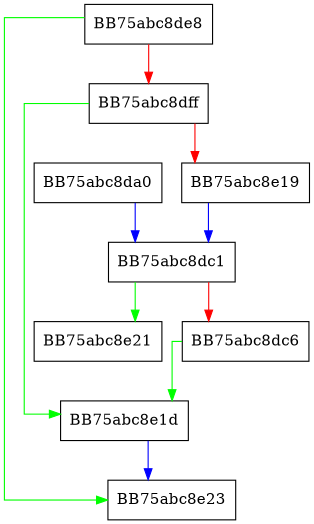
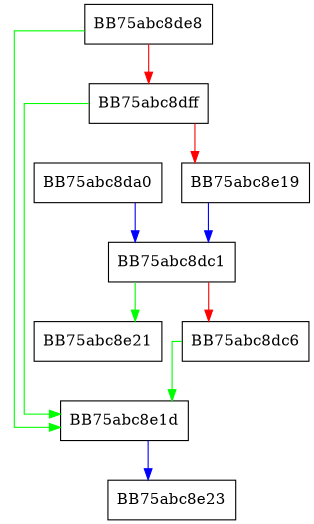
edge "BB75abc8de8" -> "BB75abc8e23": now "BB75abc8de8" -> "BB75abc8e1d"
